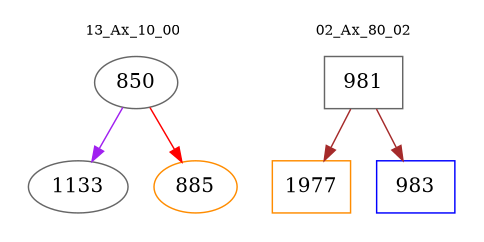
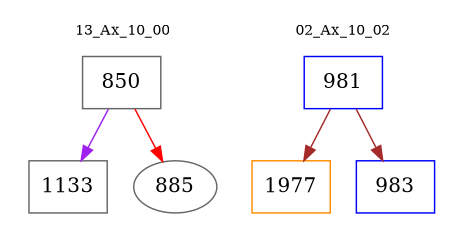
cluster "02_Ax_80_02": label "02_Ax_80_02" -> "02_Ax_10_02"
node "850": shape ellipse -> box
node "981": color gray40 -> blue
node "1133": shape ellipse -> box
node "885": color darkorange -> gray40
